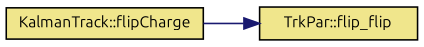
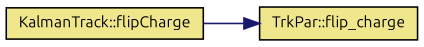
node "TrkPar::flip_flip": label "TrkPar::flip_flip" -> "TrkPar::flip_charge"
